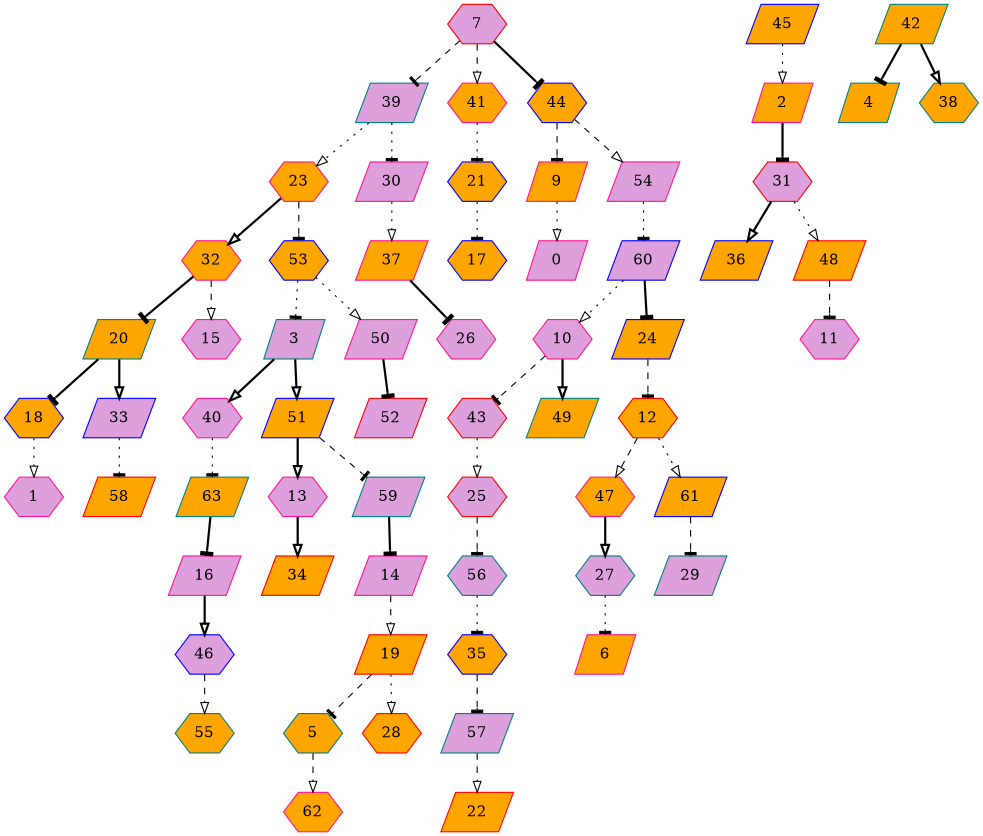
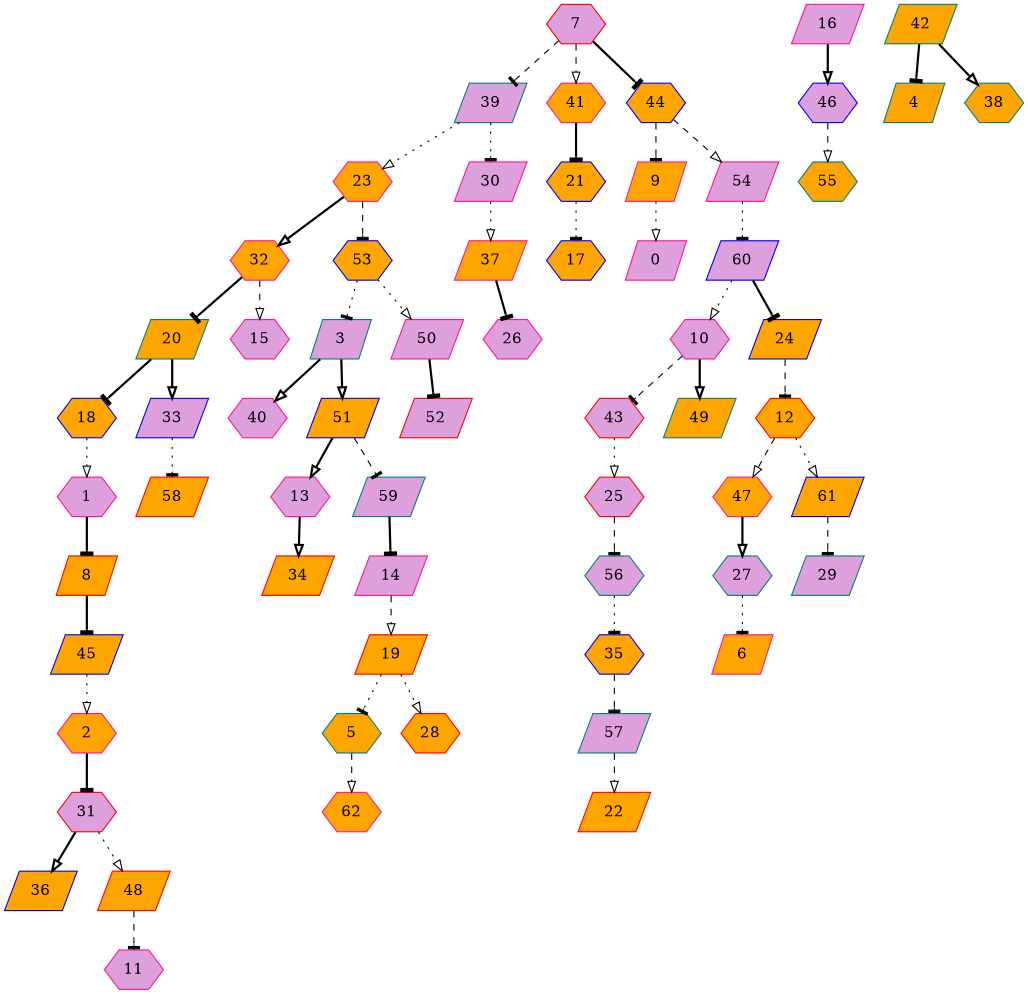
node "2": shape parallelogram -> hexagon
edge "41" -> "21": style dotted -> bold
node "63": removed
node "8": added
edge "19" -> "5": style dashed -> dotted
